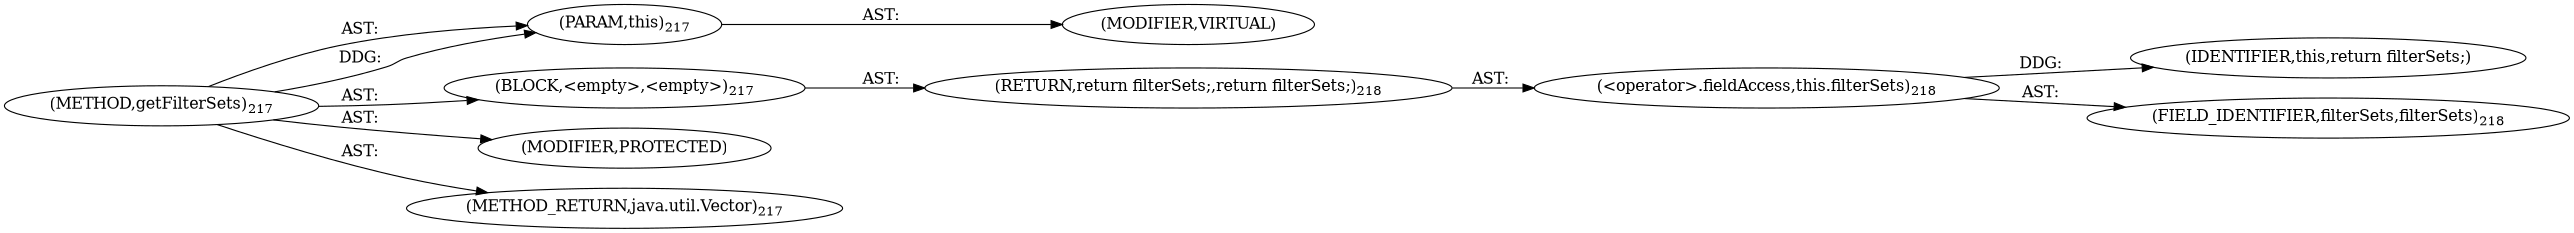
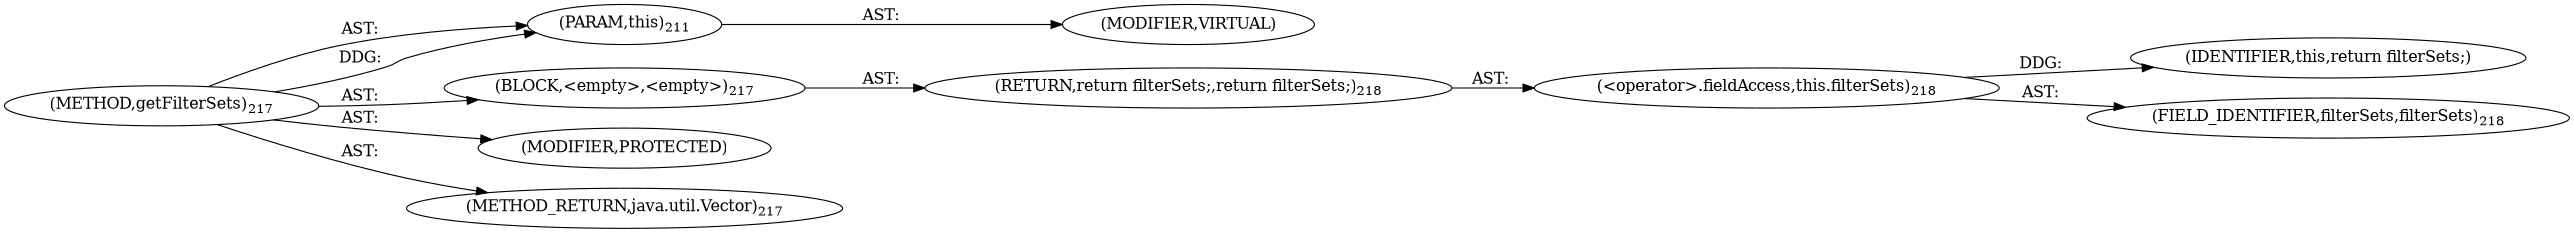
node "(PARAM,this)": text "217" -> "211"
